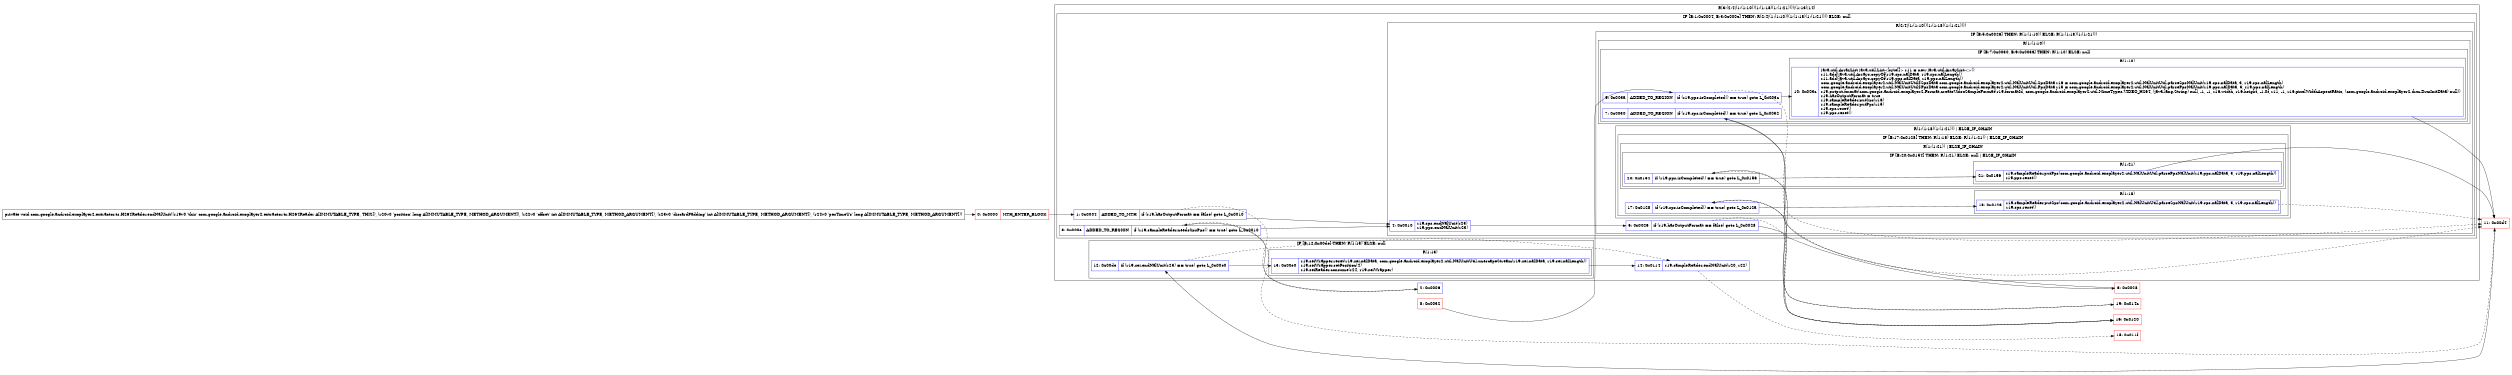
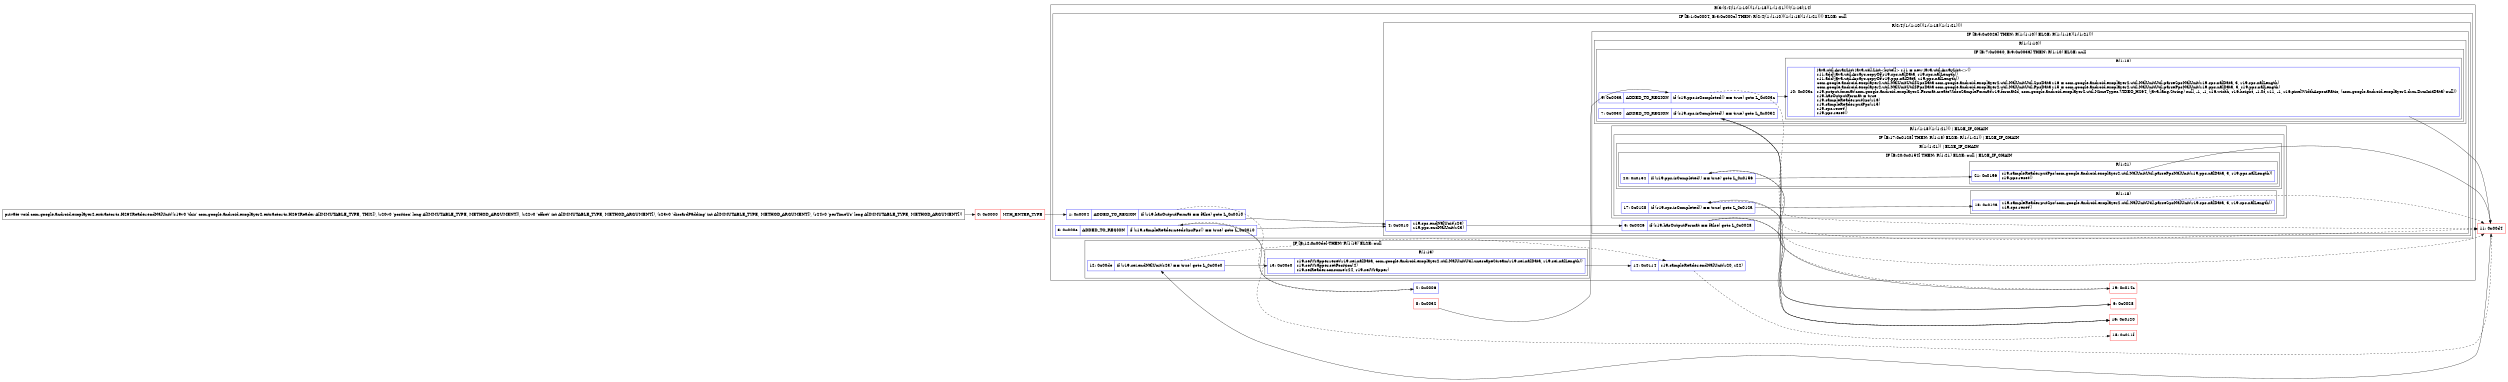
node "0: 0x0000": text "MTH_ENTER_BLOCK" -> "MTH_ENTER_TYPE"
node "1: 0x0004": text "ADDED_TO_MTH" -> "ADDED_TO_REGION"
edge "7: 0x0030" -> "11: 0x00d4": added
